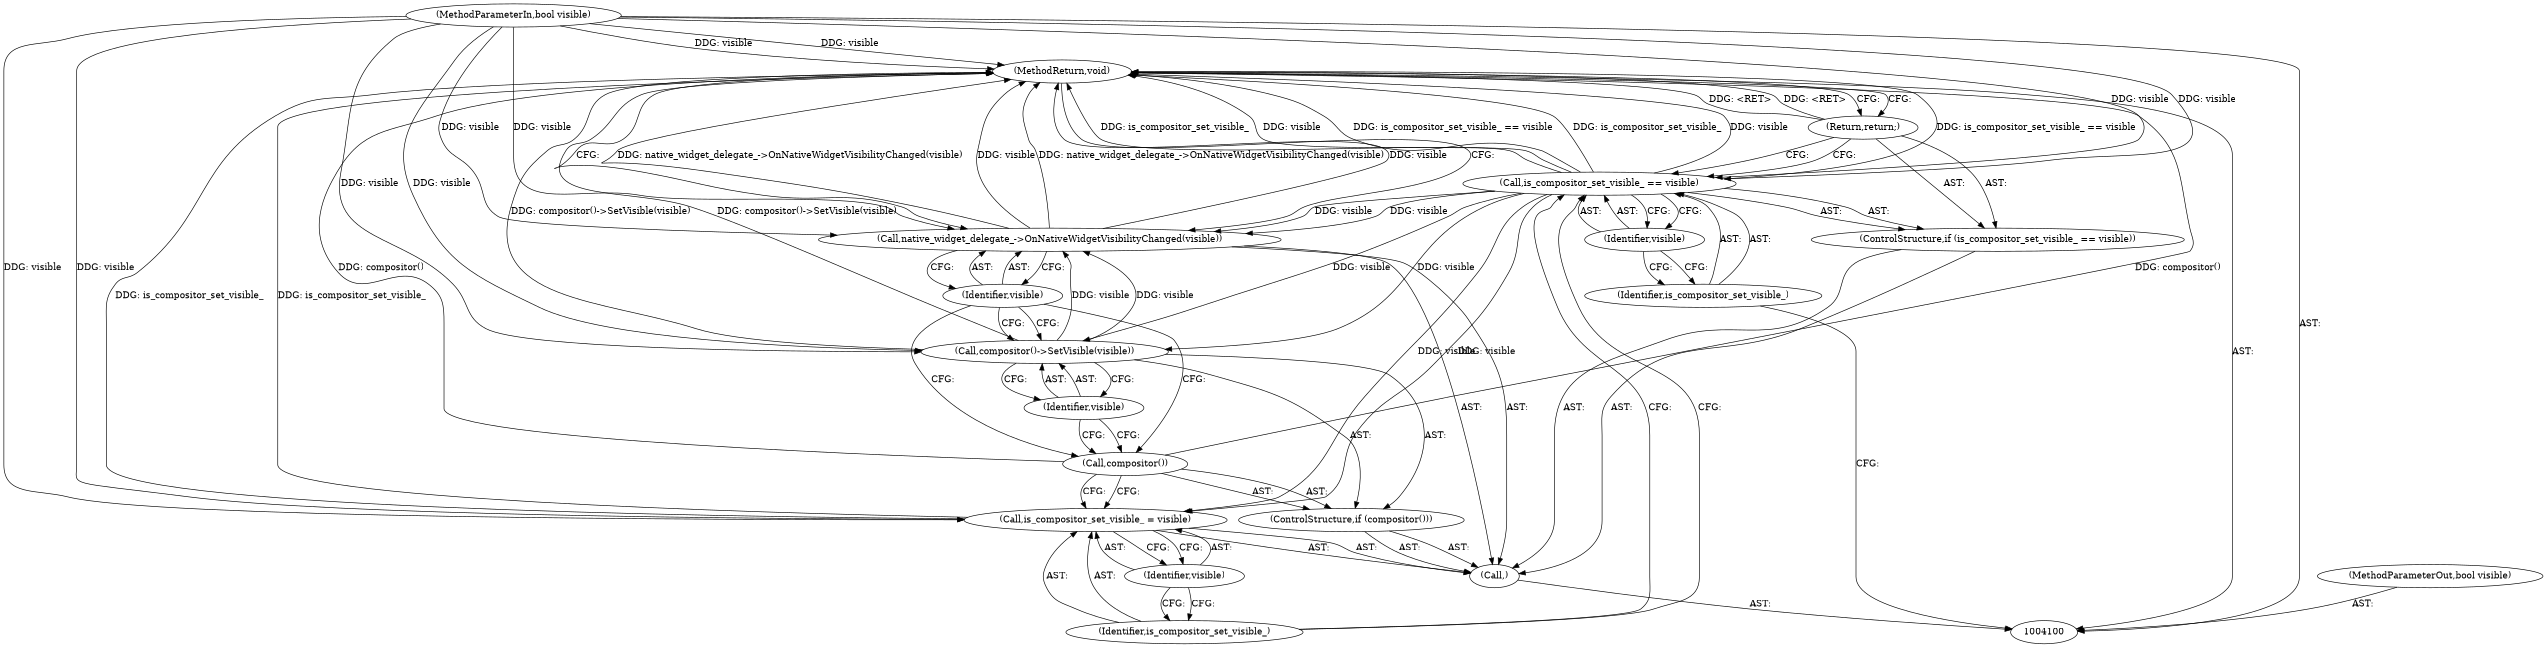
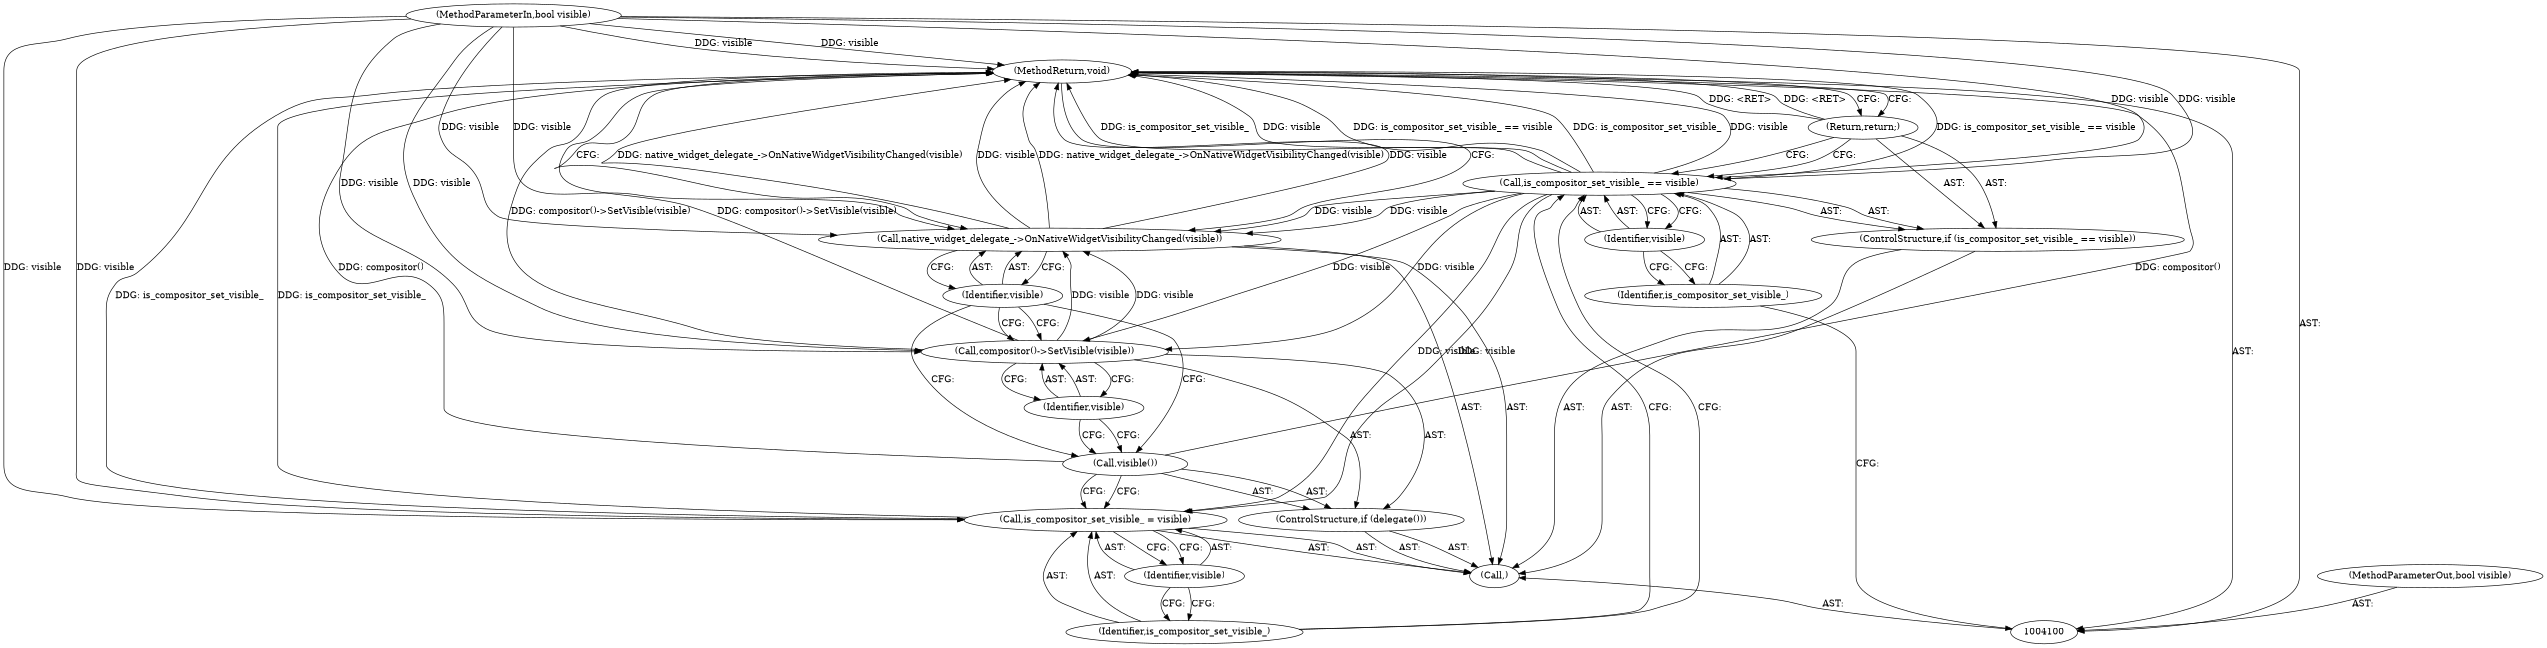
node "(Call,compositor())": label "(Call,compositor())" -> "(Call,visible())"
node "(ControlStructure,if (compositor()))": label "(ControlStructure,if (compositor()))" -> "(ControlStructure,if (delegate()))"
edge "(Call,)" -> "1004100": reversed
